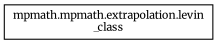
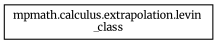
node "mpmath.mpmath.extrapolation.levin _class": label "mpmath.mpmath.extrapolation.levin _class" -> "mpmath.calculus.extrapolation.levin _class"
